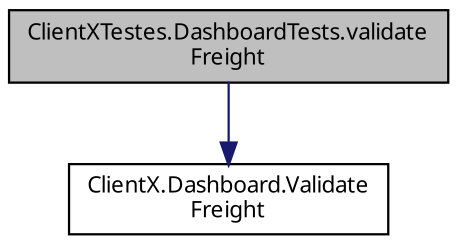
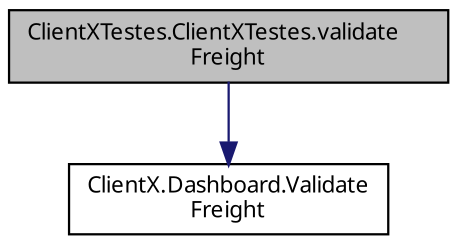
node "ClientXTestes.DashboardTests.validate Freight": label "ClientXTestes.DashboardTests.validate Freight" -> "ClientXTestes.ClientXTestes.validate Freight"
